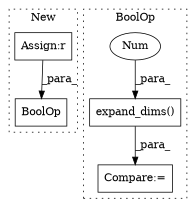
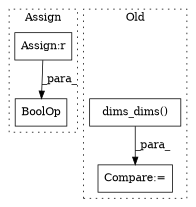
cluster "New": label "New" -> "Assign"
cluster "BoolOp": label "BoolOp" -> "Old"
node "Num": removed
node "expand_dims()": label "expand_dims()" -> "dims_dims()"
